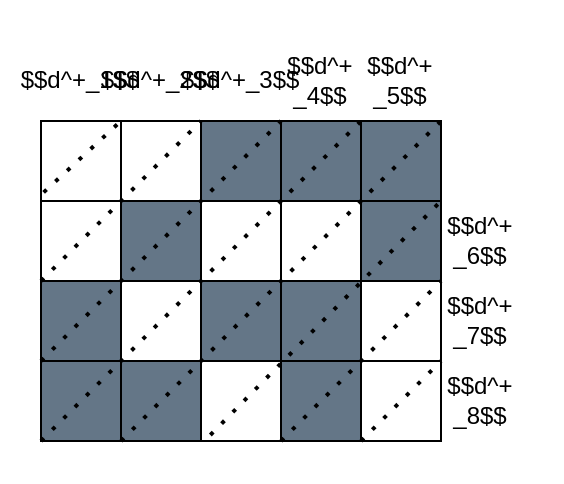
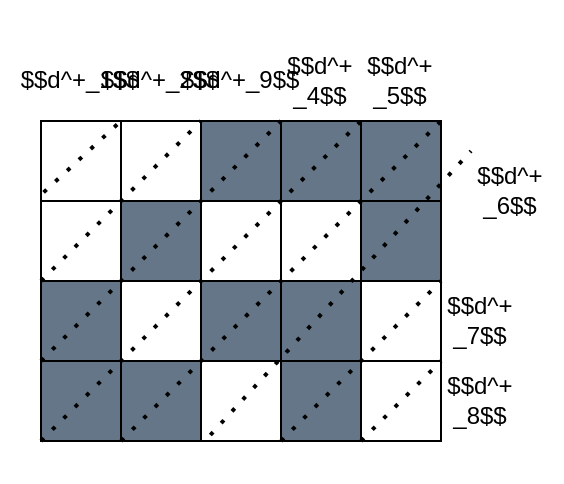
node "$$d^+_3$$": label "$$d^+_3$$" -> "$$d^+_9$$"
node "$$d^+ _6$$": moved (481, 241) -> (511, 191)
